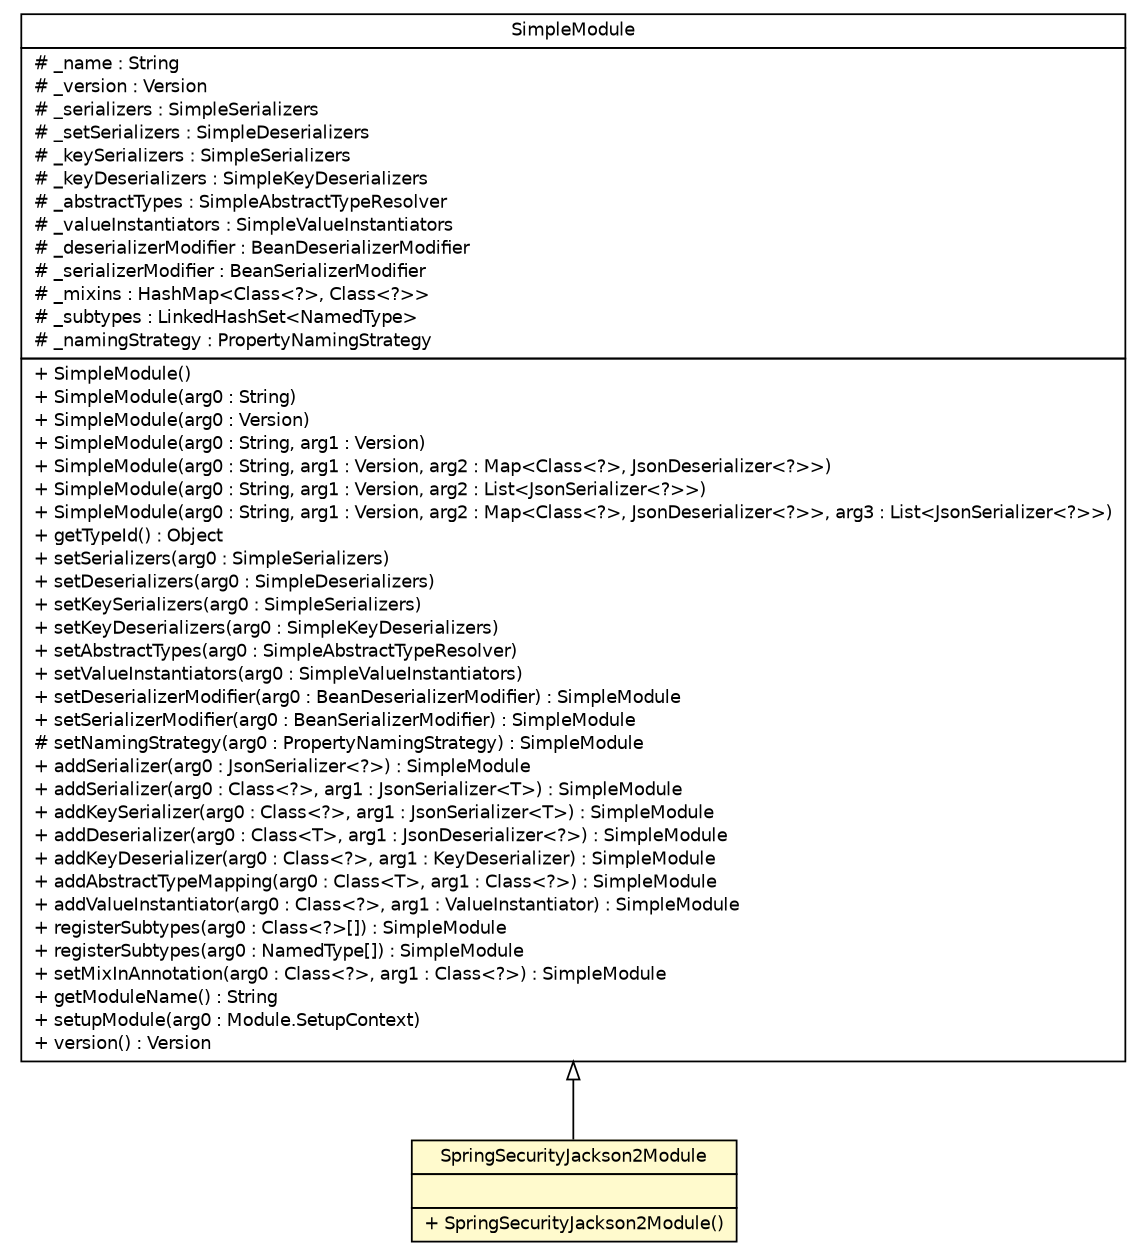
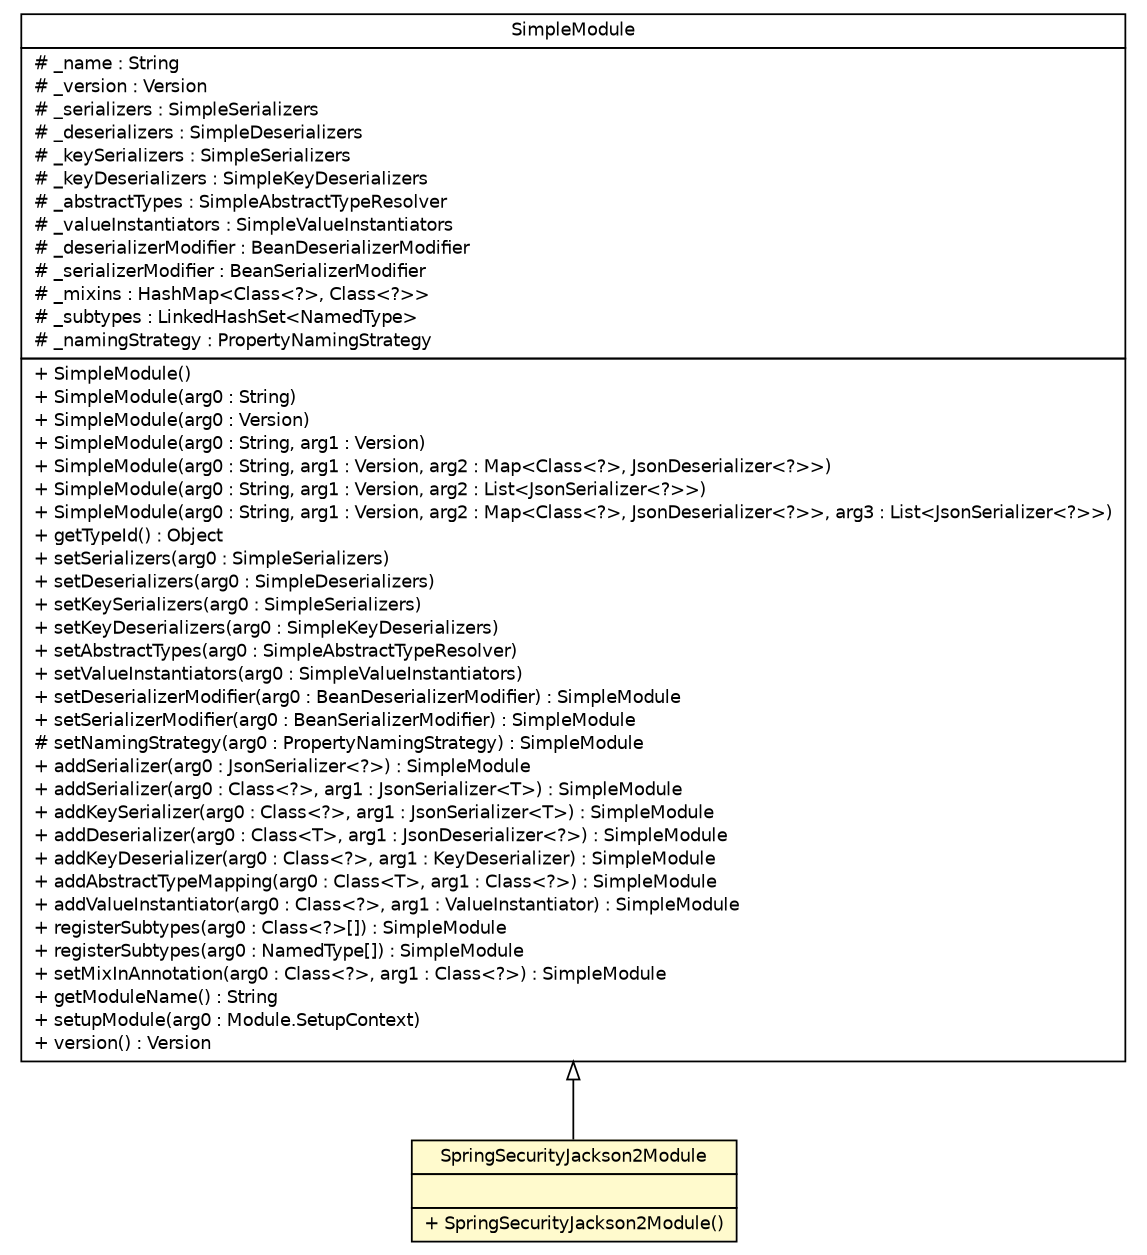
node "SimpleModule": text "# _setSerializers : SimpleDeserializers" -> "# _deserializers : SimpleDeserializers"
